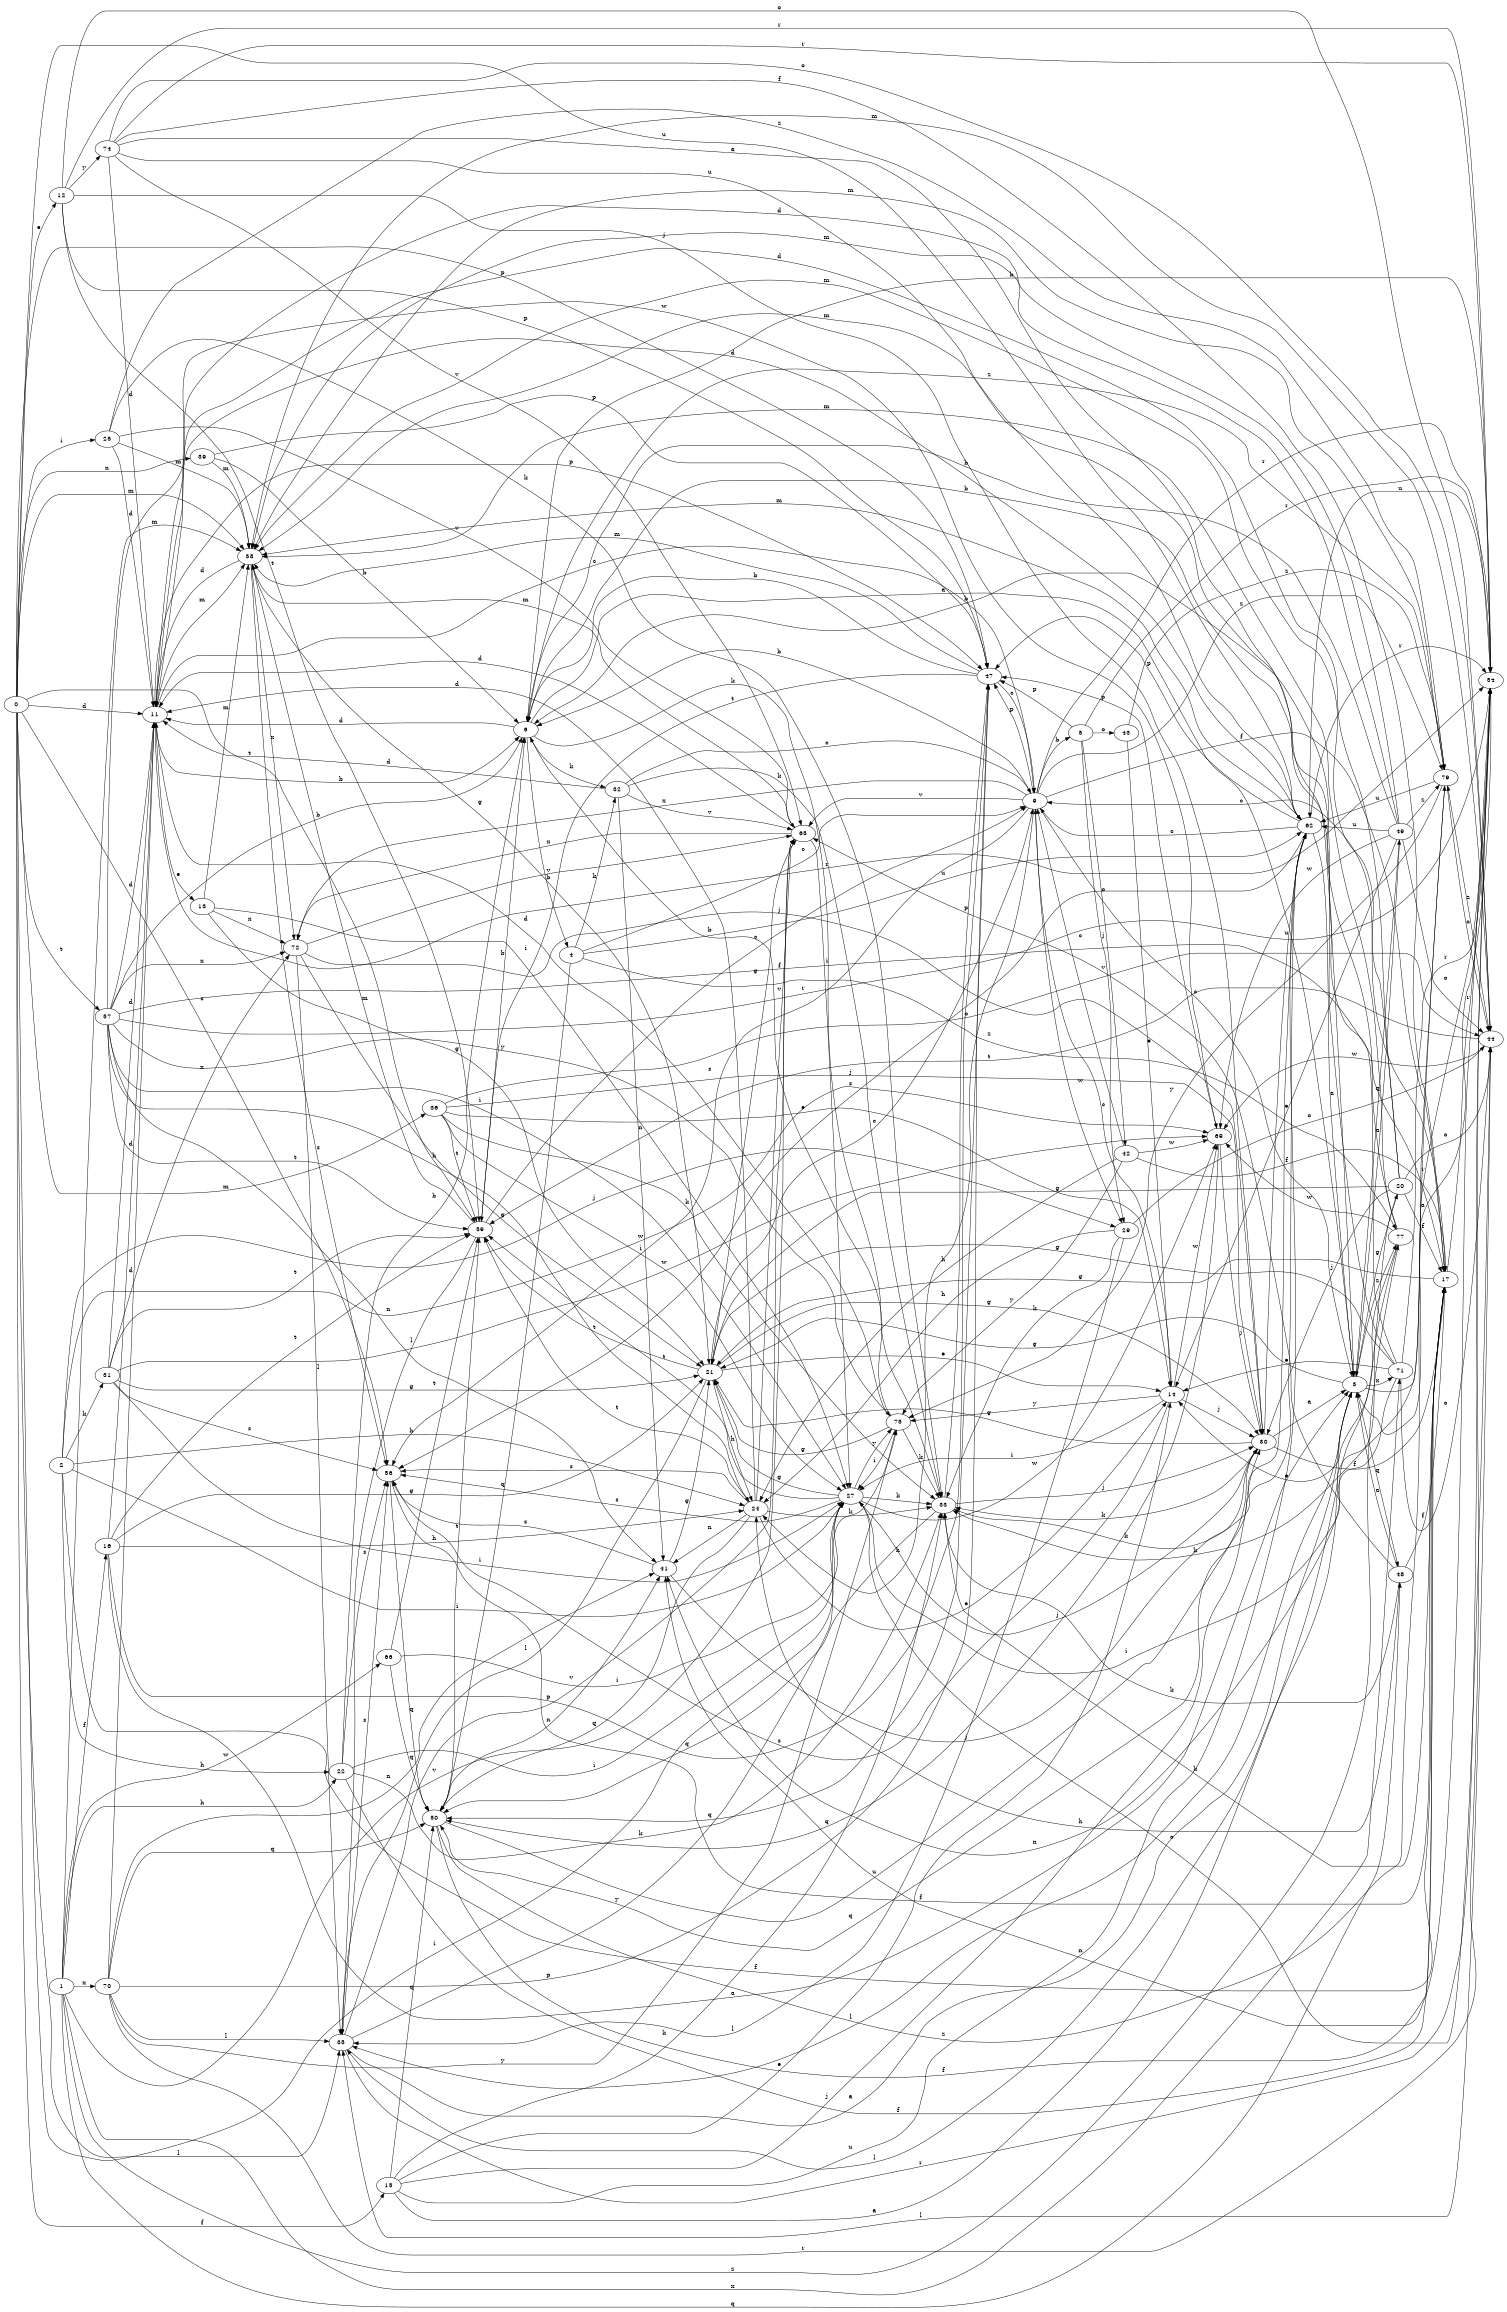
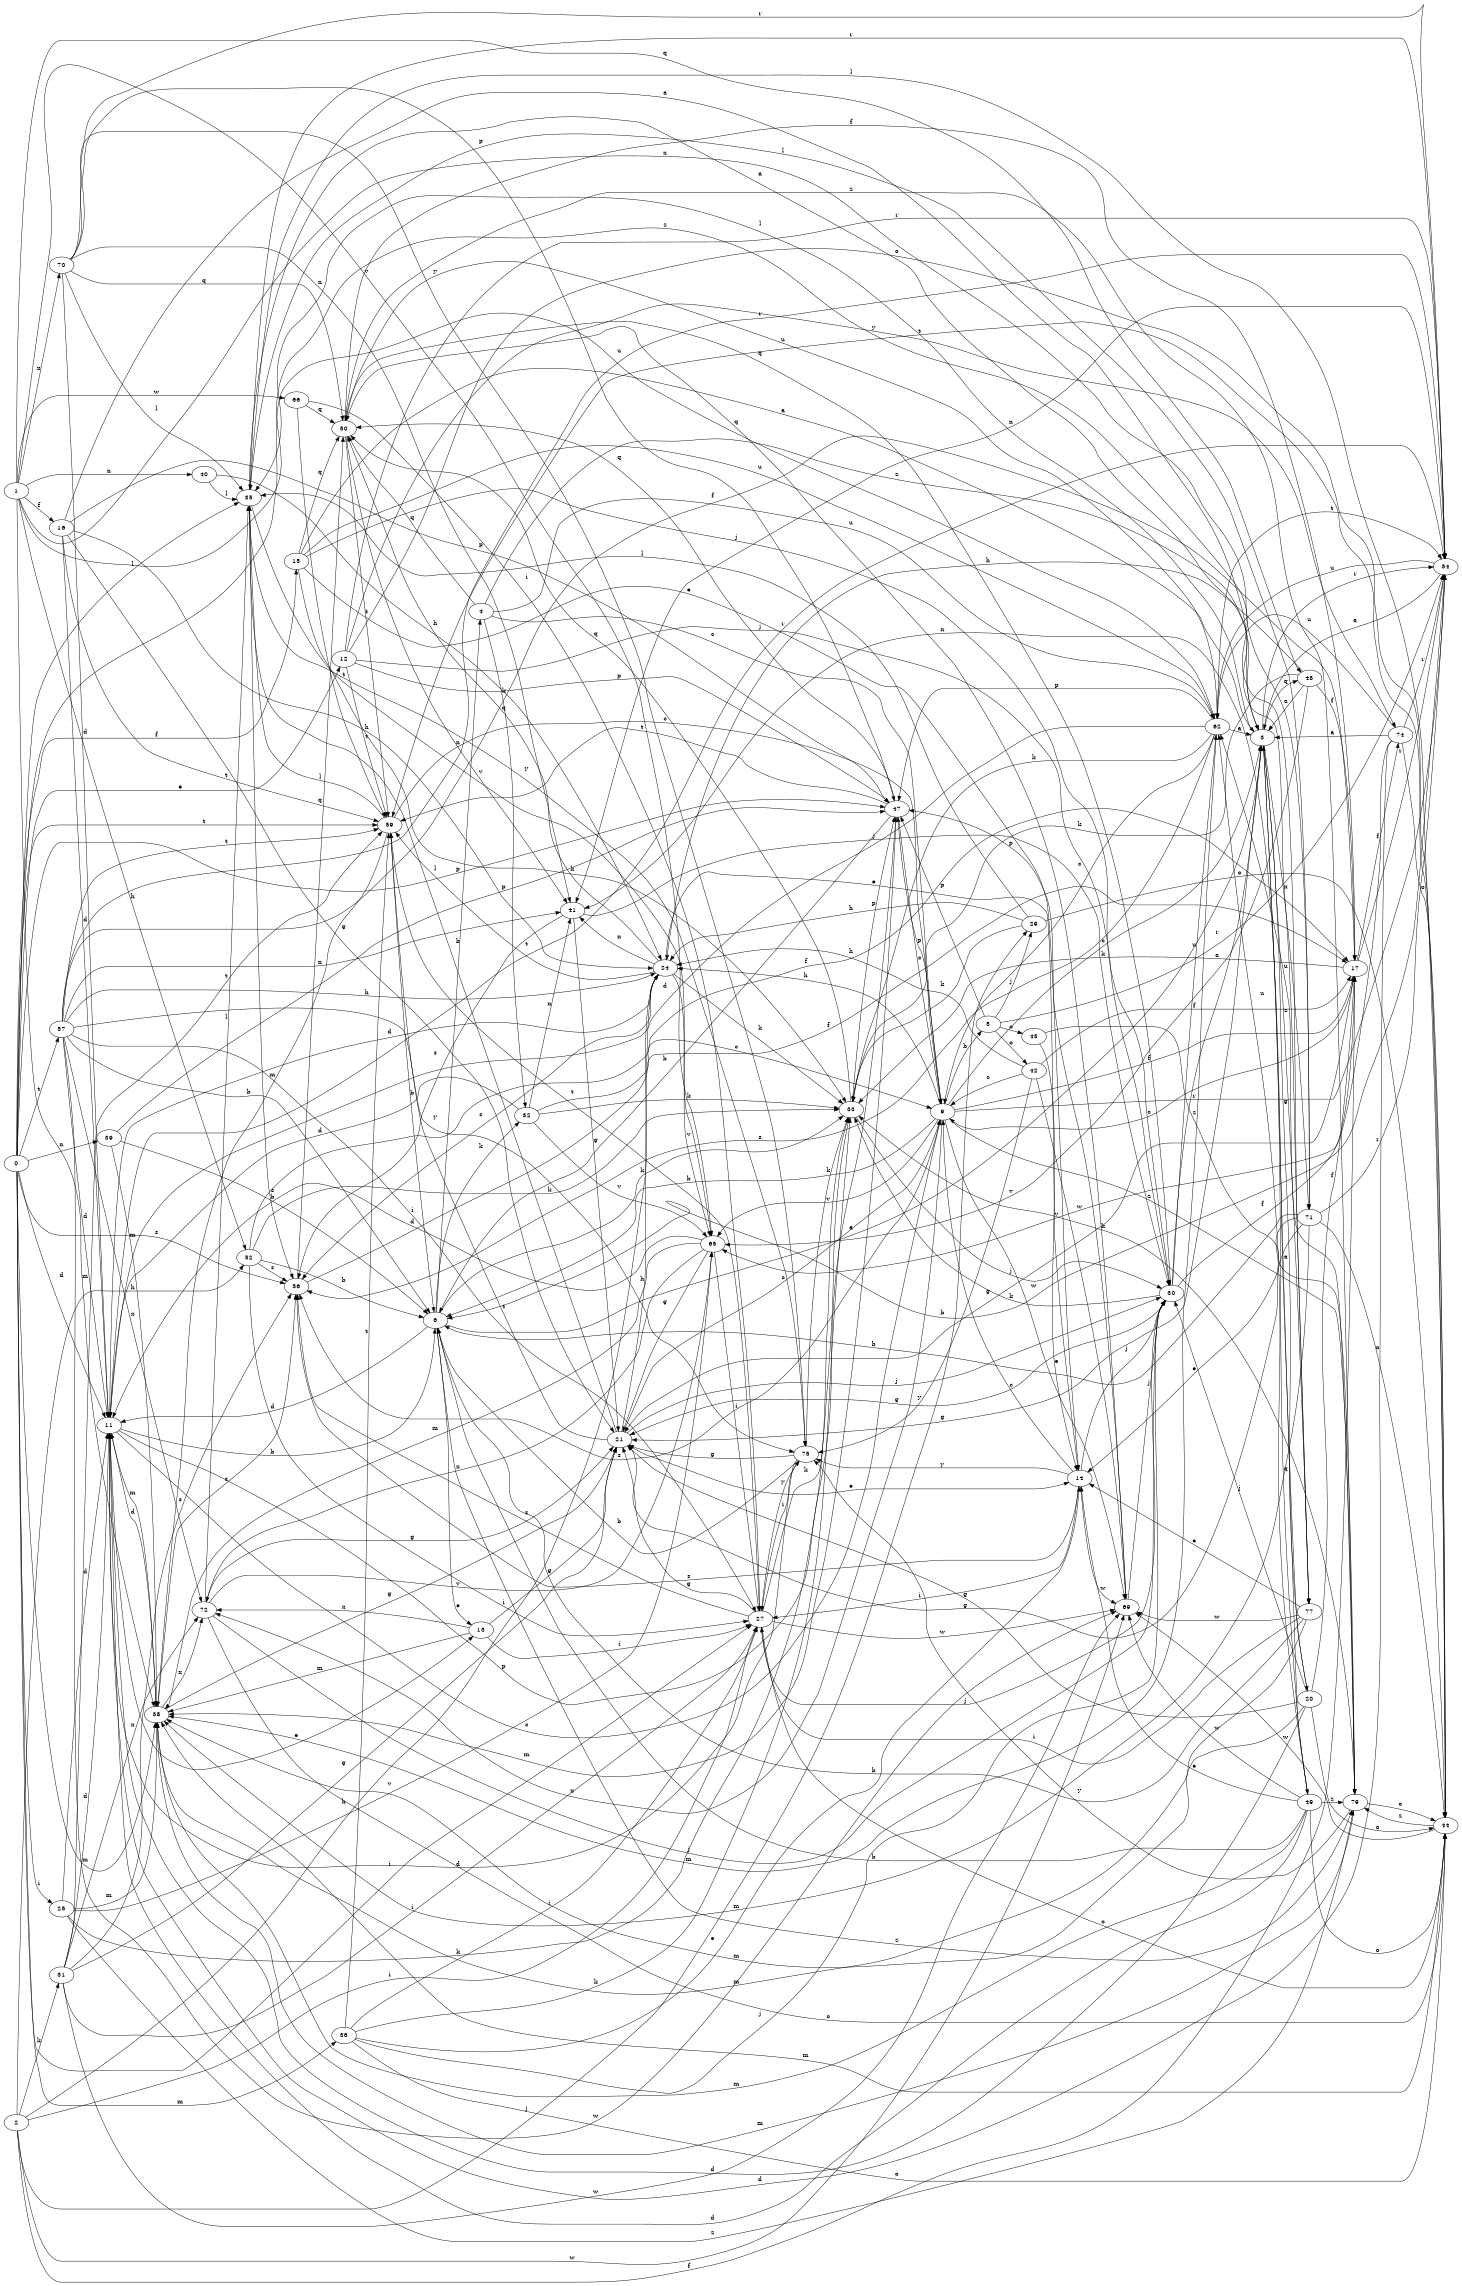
edge "74" -> "17": reversed
node "40": added
edge "62" -> "54": label "r" -> "t"
edge "9" -> "29": now "9" -> "69"
edge "21" -> "30": label "g" -> "j"
edge "6" -> "13": added, label "e"
node "22": label "22" -> "52"
edge "72" -> "44": added, label "o"
